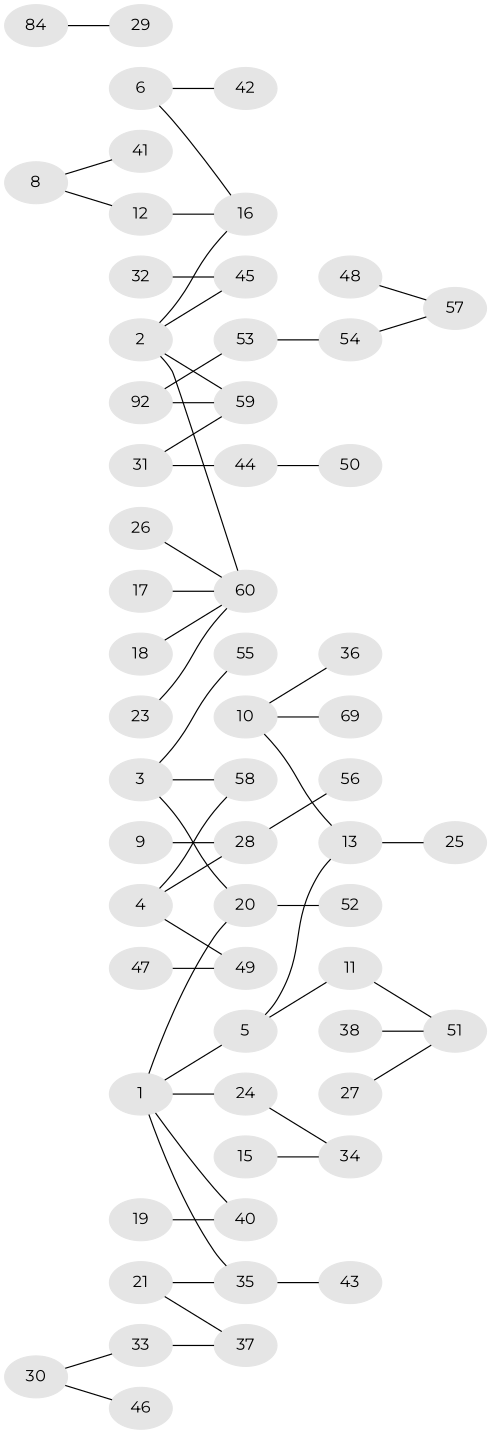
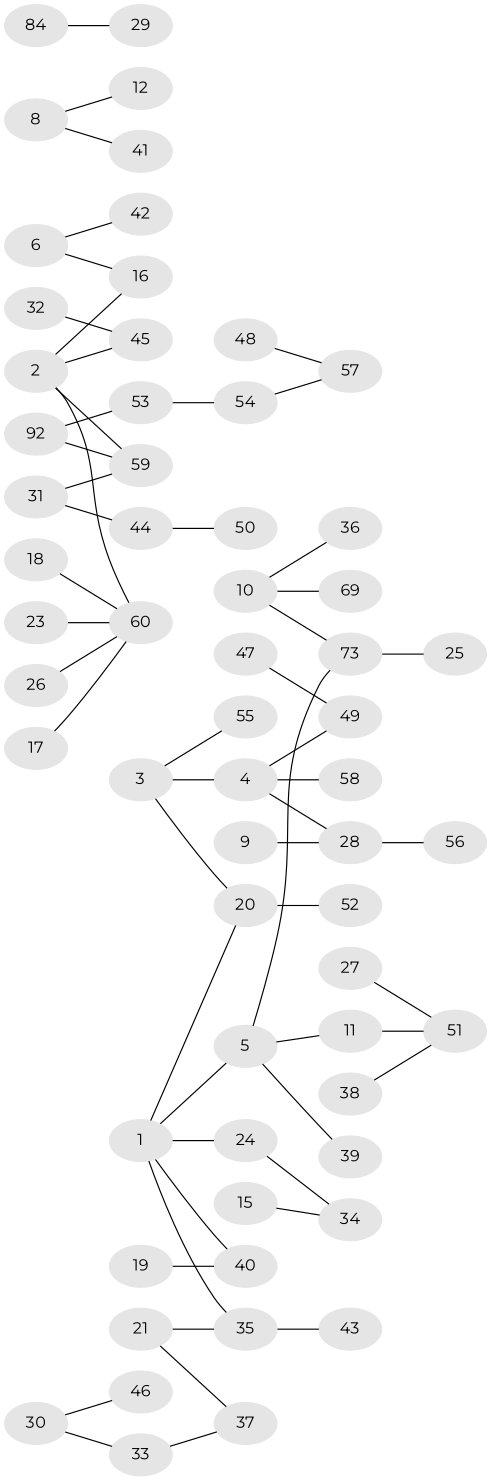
edge "12" -- "16": removed
edge "3" -- "58": now "3" -- "4"
node "13": label "13" -> "73"
node "39": added
